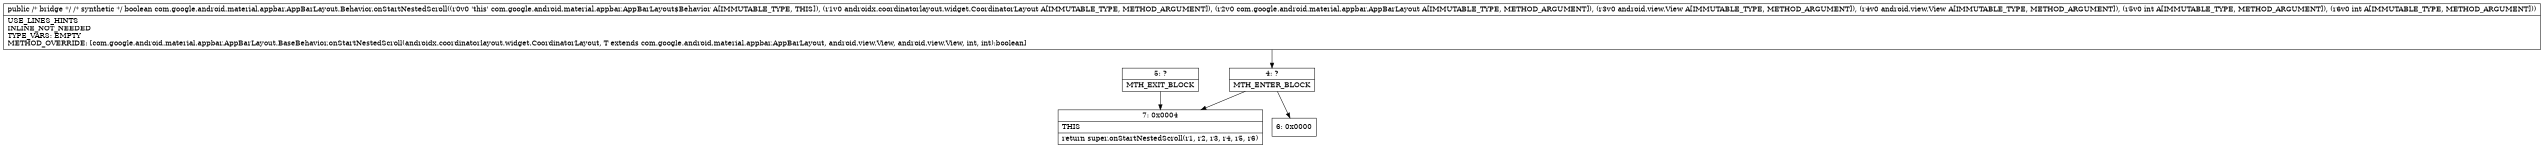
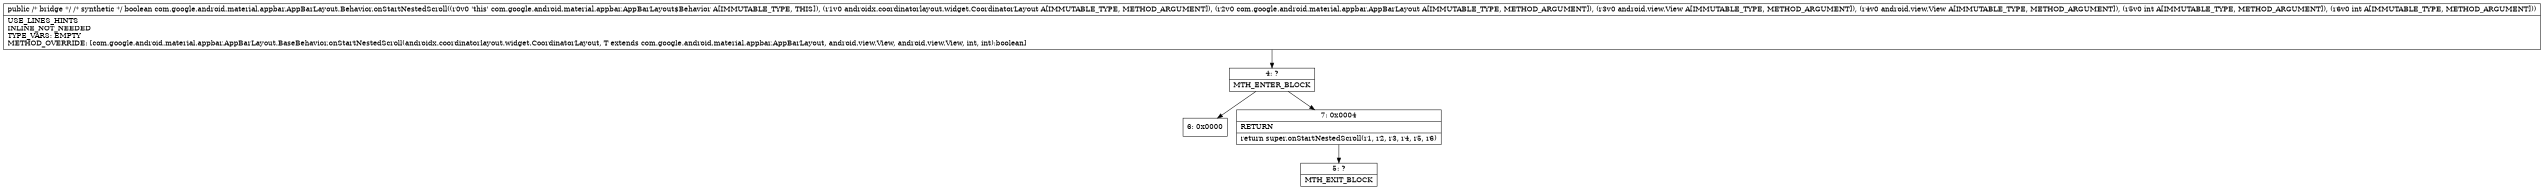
edge "5: ?" -> "7: 0x0004": reversed
node "7: 0x0004": text "THIS" -> "RETURN"
